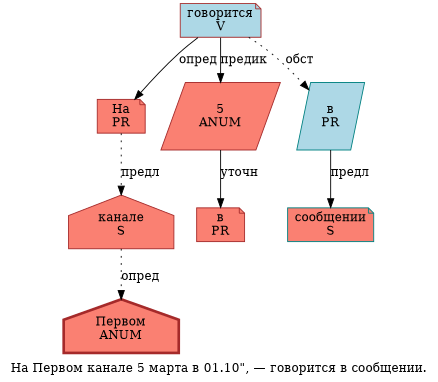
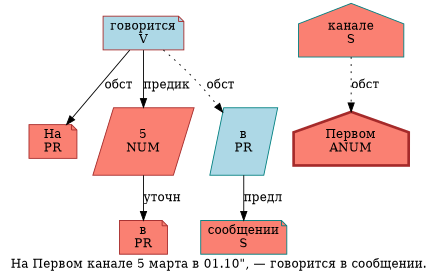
edge "говорится V" -> "На PR": label "опред" -> "обст"
node "5 ANUM": label "5 ANUM" -> "5 NUM"
edge "На PR" -> "канале S": removed, label "предл"
node "канале S": color brown -> teal
edge "канале S" -> "Первом ANUM": label "опред" -> "обст"
